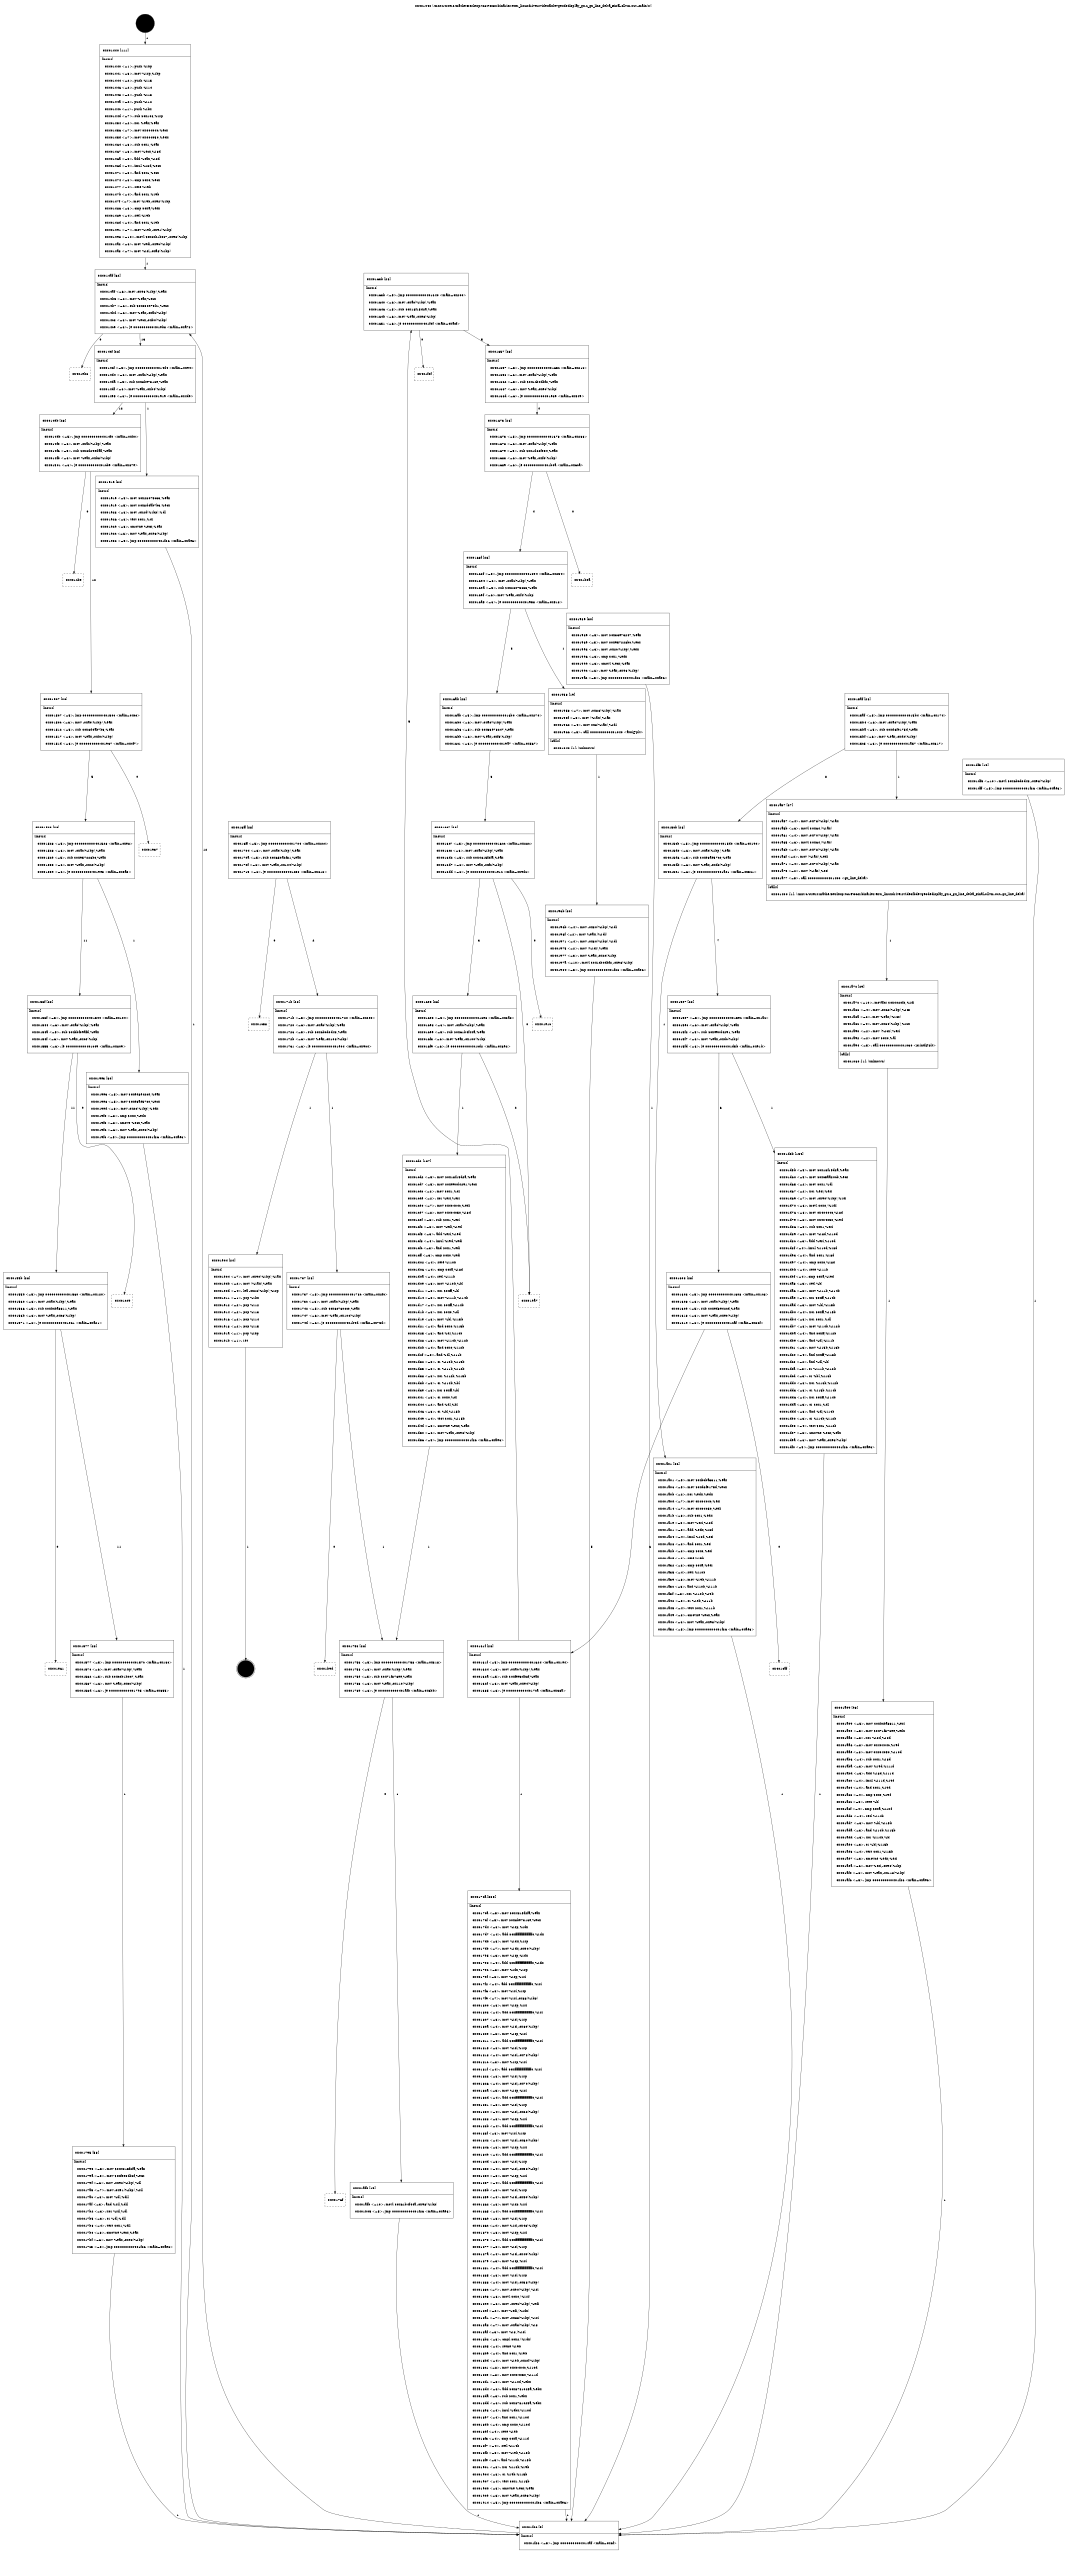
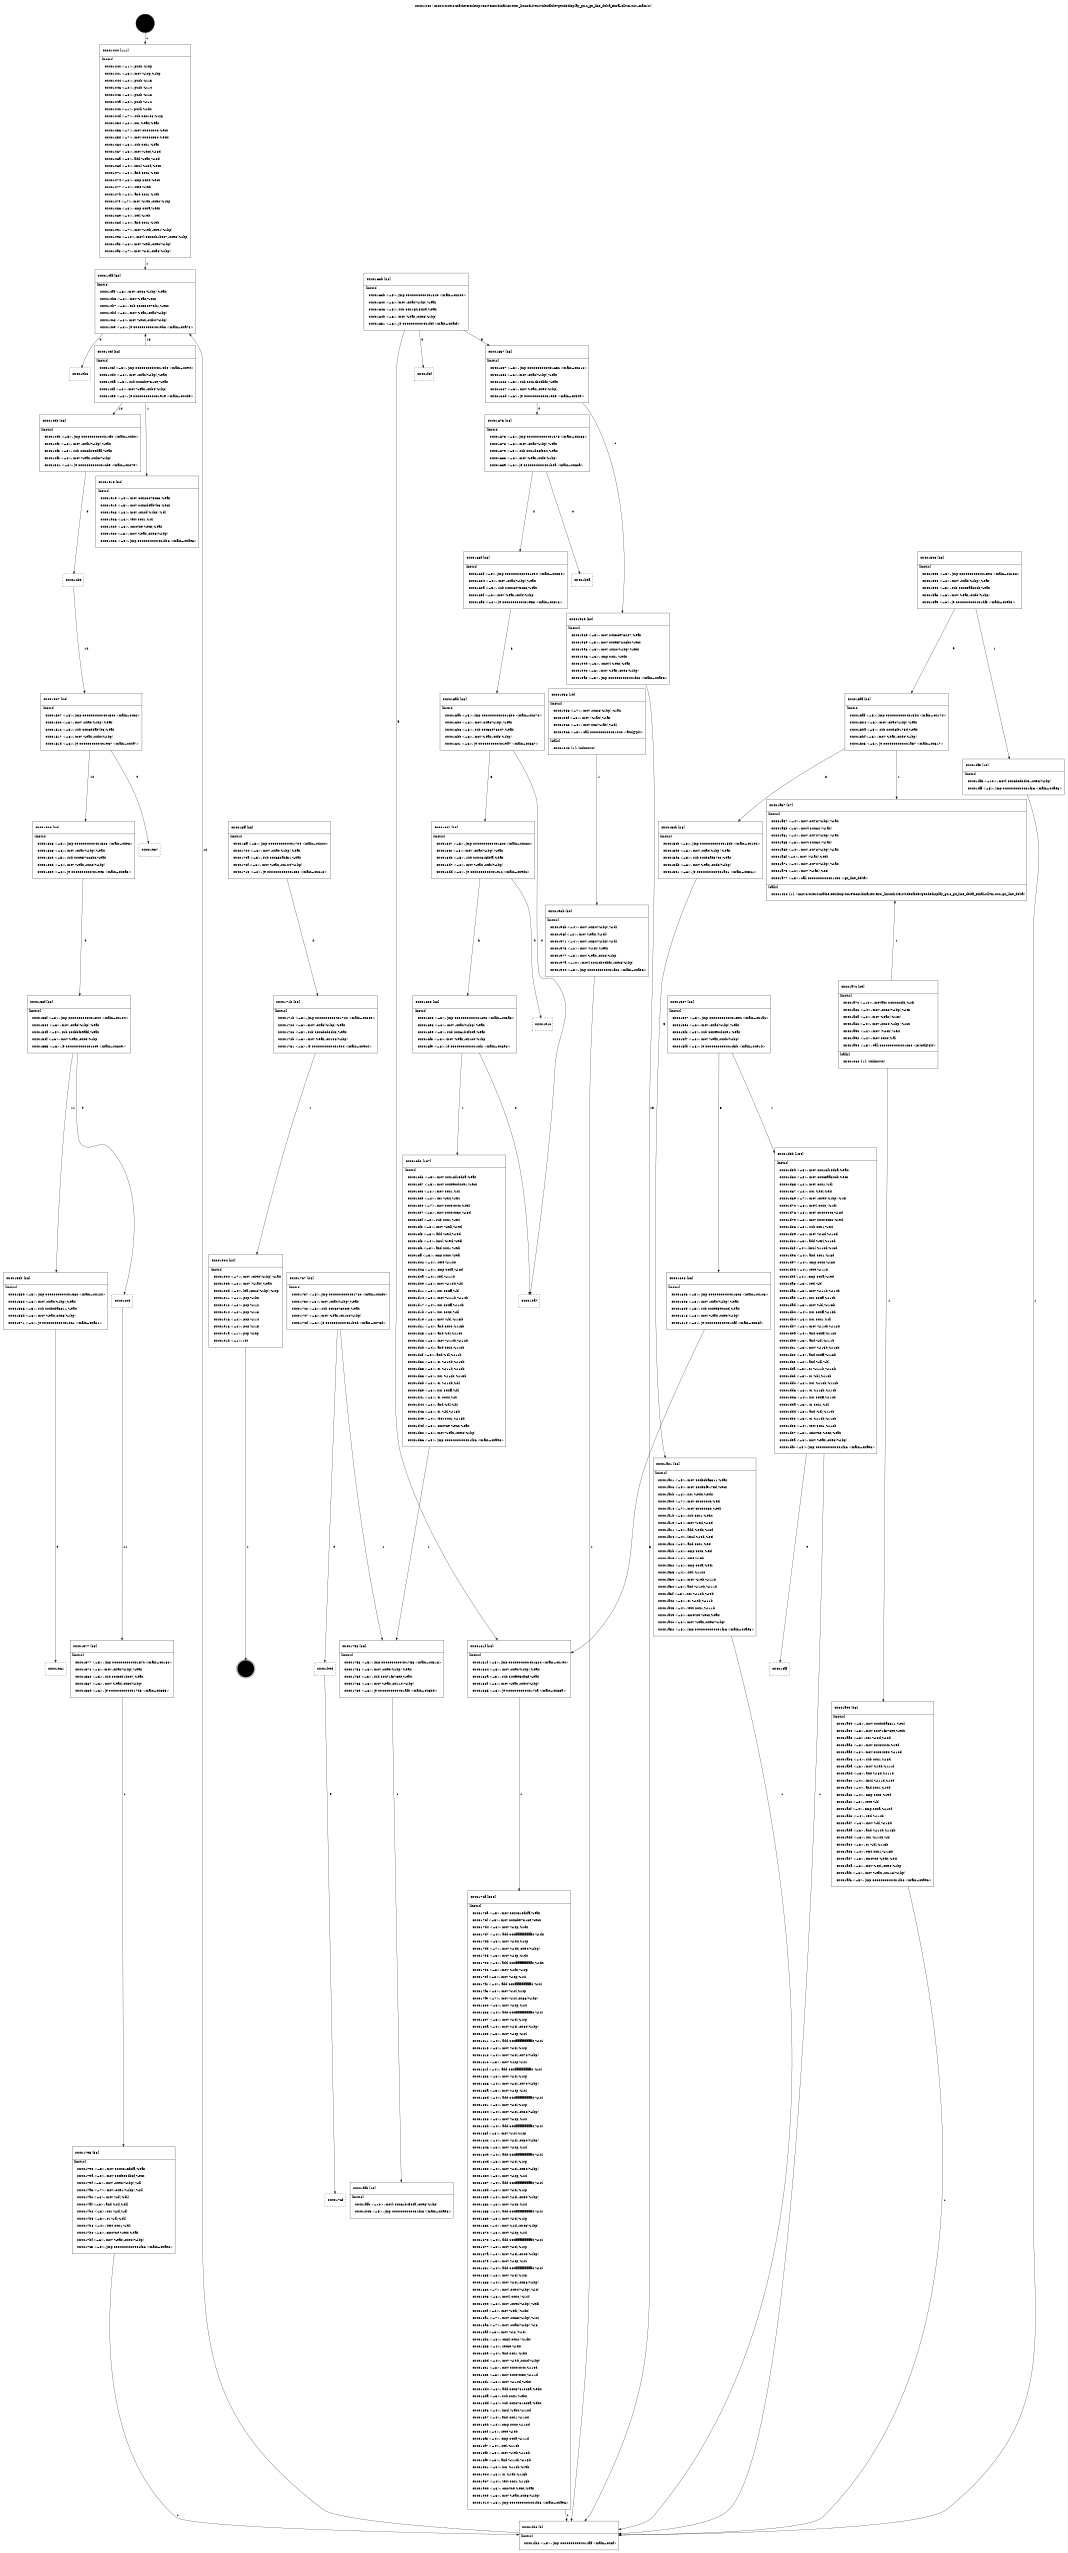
edge "0x4014af [32]" -> "0x4014cf [28]": reversed
edge "0x401657 [28]" -> "0x401989 [30]": added, label "1"
node "0x401593 [28]": added
edge "0x4014eb [28]" -> "0x401507 [28]": now "0x401cbe" -> "0x401507 [28]"
edge "0x40168f [28]" -> "0x401958 [19]": removed, label "1"
edge "0x401507 [28]" -> "0x401523 [28]": label " 5" -> " 12"
edge "0x4015cb [28]" -> "0x4015e7 [28]": removed, label "7"
edge "0x401a57 [37]" -> "0x401a7c [29]": reversed
edge "0x401523 [28]" -> "0x40153f [28]": label " 11" -> " 0"
edge "0x40161f [28]" -> "0x40163b [28]": reversed
node "0x401c58": removed
edge "0x4015cb [28]" -> "0x401a01 [86]": label " 1" -> " 9"
edge "0x4016c7 [28]" -> "0x4019a7": now "0x4016ab [28]" -> "0x4019a7"
node "0x4019e3 [30]": removed
edge "0x401989 [30]" -> "0x401f26 [5]": label " 1" -> " 13"
edge "0x40171b [28]" -> "0x401737 [28]": removed, label "1"
edge "0x40155b [28]" -> "0x401577 [28]": now "0x401c49" -> "0x401577 [28]"
edge "0x401603 [28]" -> "0x401caf": now "0x401d5b [154]" -> "0x401caf"
edge "0x40196b [30]" -> "0x401f26 [5]": label " 5" -> " 1"
edge "0x401919 [30]" -> "0x401f26 [5]": removed, label "1"
edge "0x401753 [28]" -> "0x40176f": now "0x401b9d" -> "0x40176f"
edge "0x401afb [15]" -> "0x401f26 [5]": removed, label "1"
